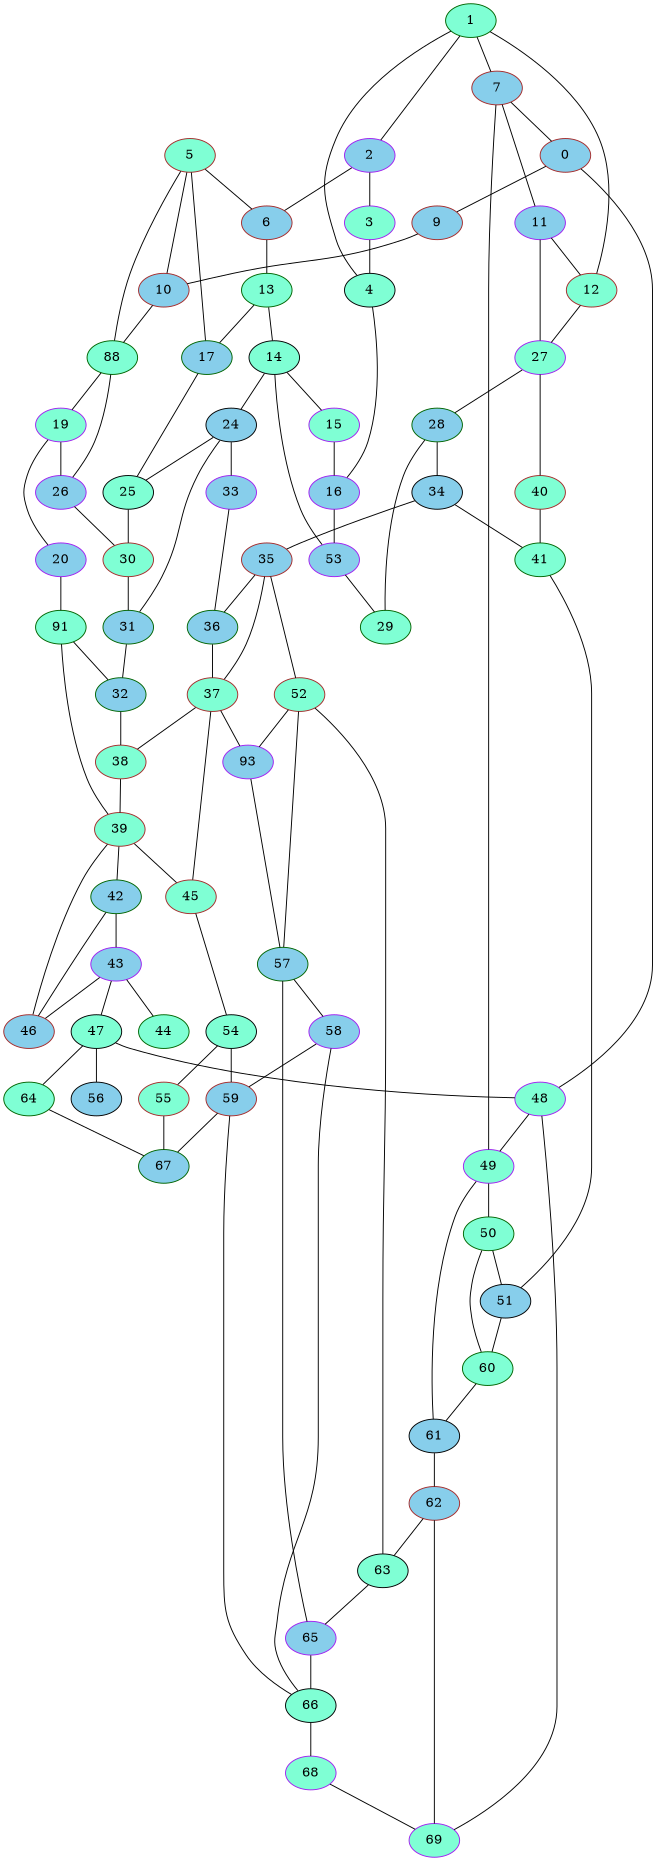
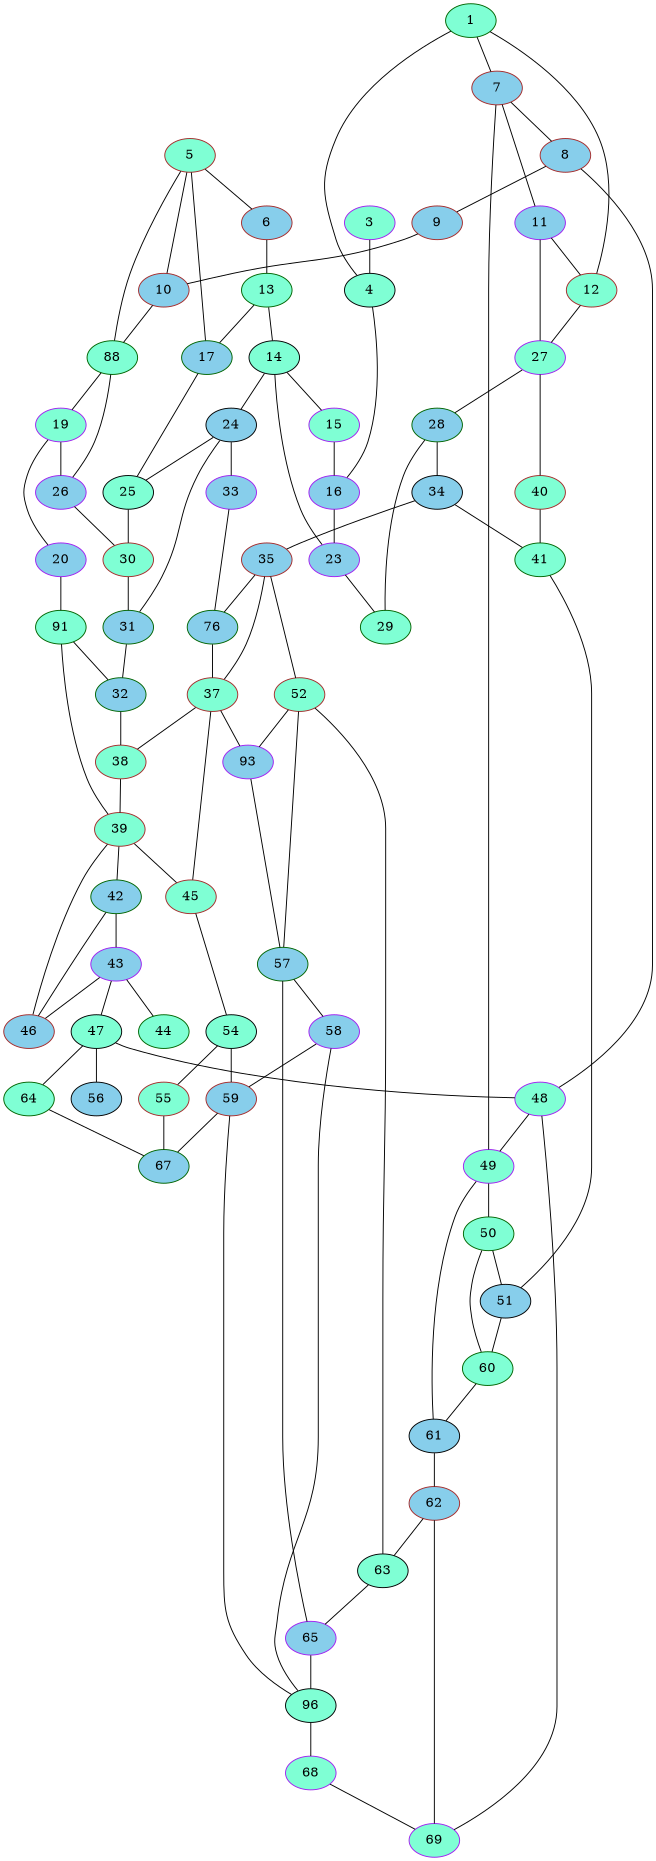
node "2": removed
node "0": label "0" -> "8"
node "53": label "53" -> "23"
node "36": label "36" -> "76"
node "66": label "66" -> "96"
